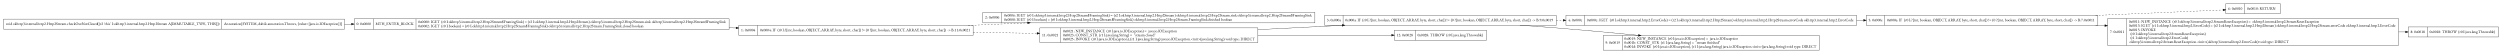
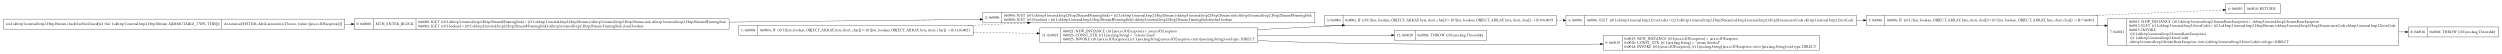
edge "0: 0x0000" -> "1: 0x0004": now "0: 0x0000" -> "2: 0x0006"
edge "3: 0x000a" -> "9: 0x0019": now "11: 0x0021" -> "9: 0x0019"
